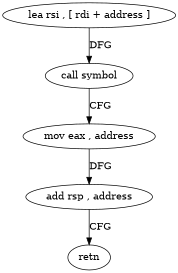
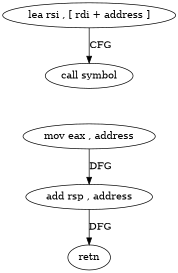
edge "lea rsi , [ rdi + address ]" -> "call symbol": label "DFG" -> "CFG"
edge "call symbol" -> "mov eax , address": removed, label "CFG"
edge "add rsp , address" -> "retn": label "CFG" -> "DFG"
